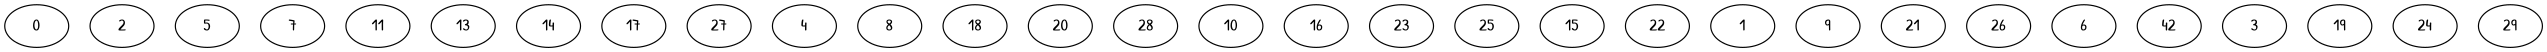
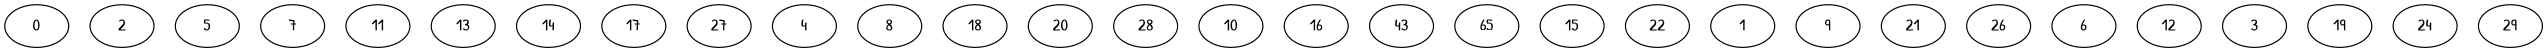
node "23": label "23" -> "43"
node "25": label "25" -> "65"
node "42": label "42" -> "12"
